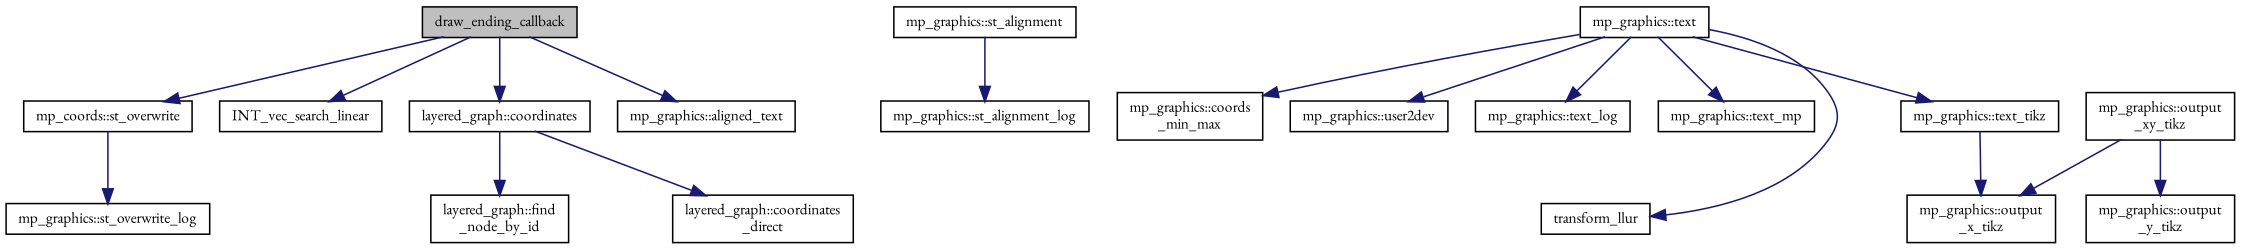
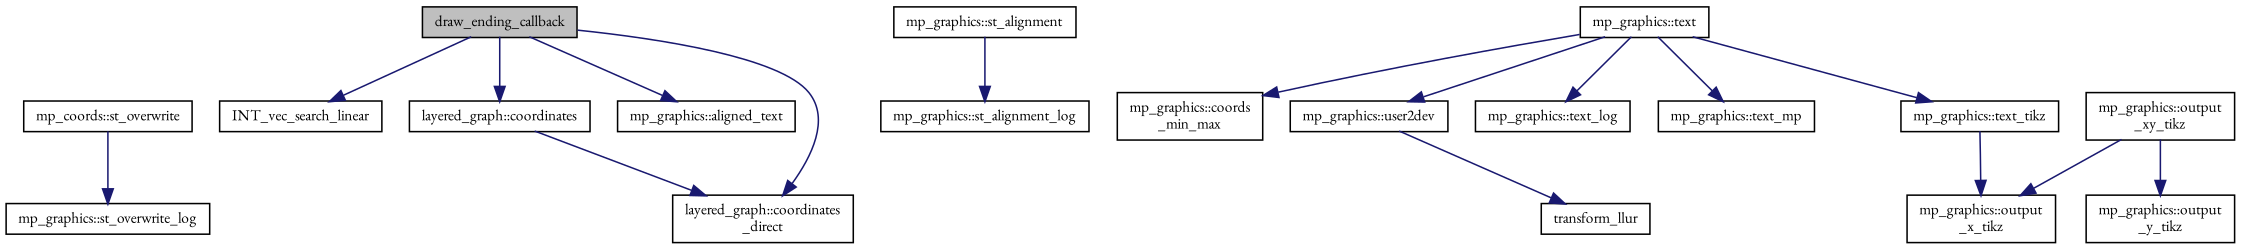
edge "draw_ending_callback" -> "mp_coords::st_overwrite": now "draw_ending_callback" -> "layered_graph::coordinates _direct"
edge "mp_graphics::text" -> "transform_llur": now "mp_graphics::user2dev" -> "transform_llur"
node "layered_graph::find _node_by_id": removed
